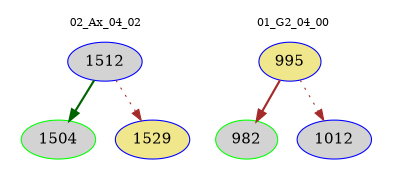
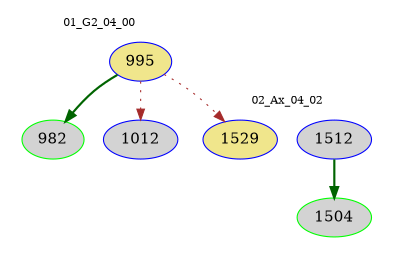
edge "1512" -> "1529": now "995" -> "1529"
edge "995" -> "982": color brown -> darkgreen
